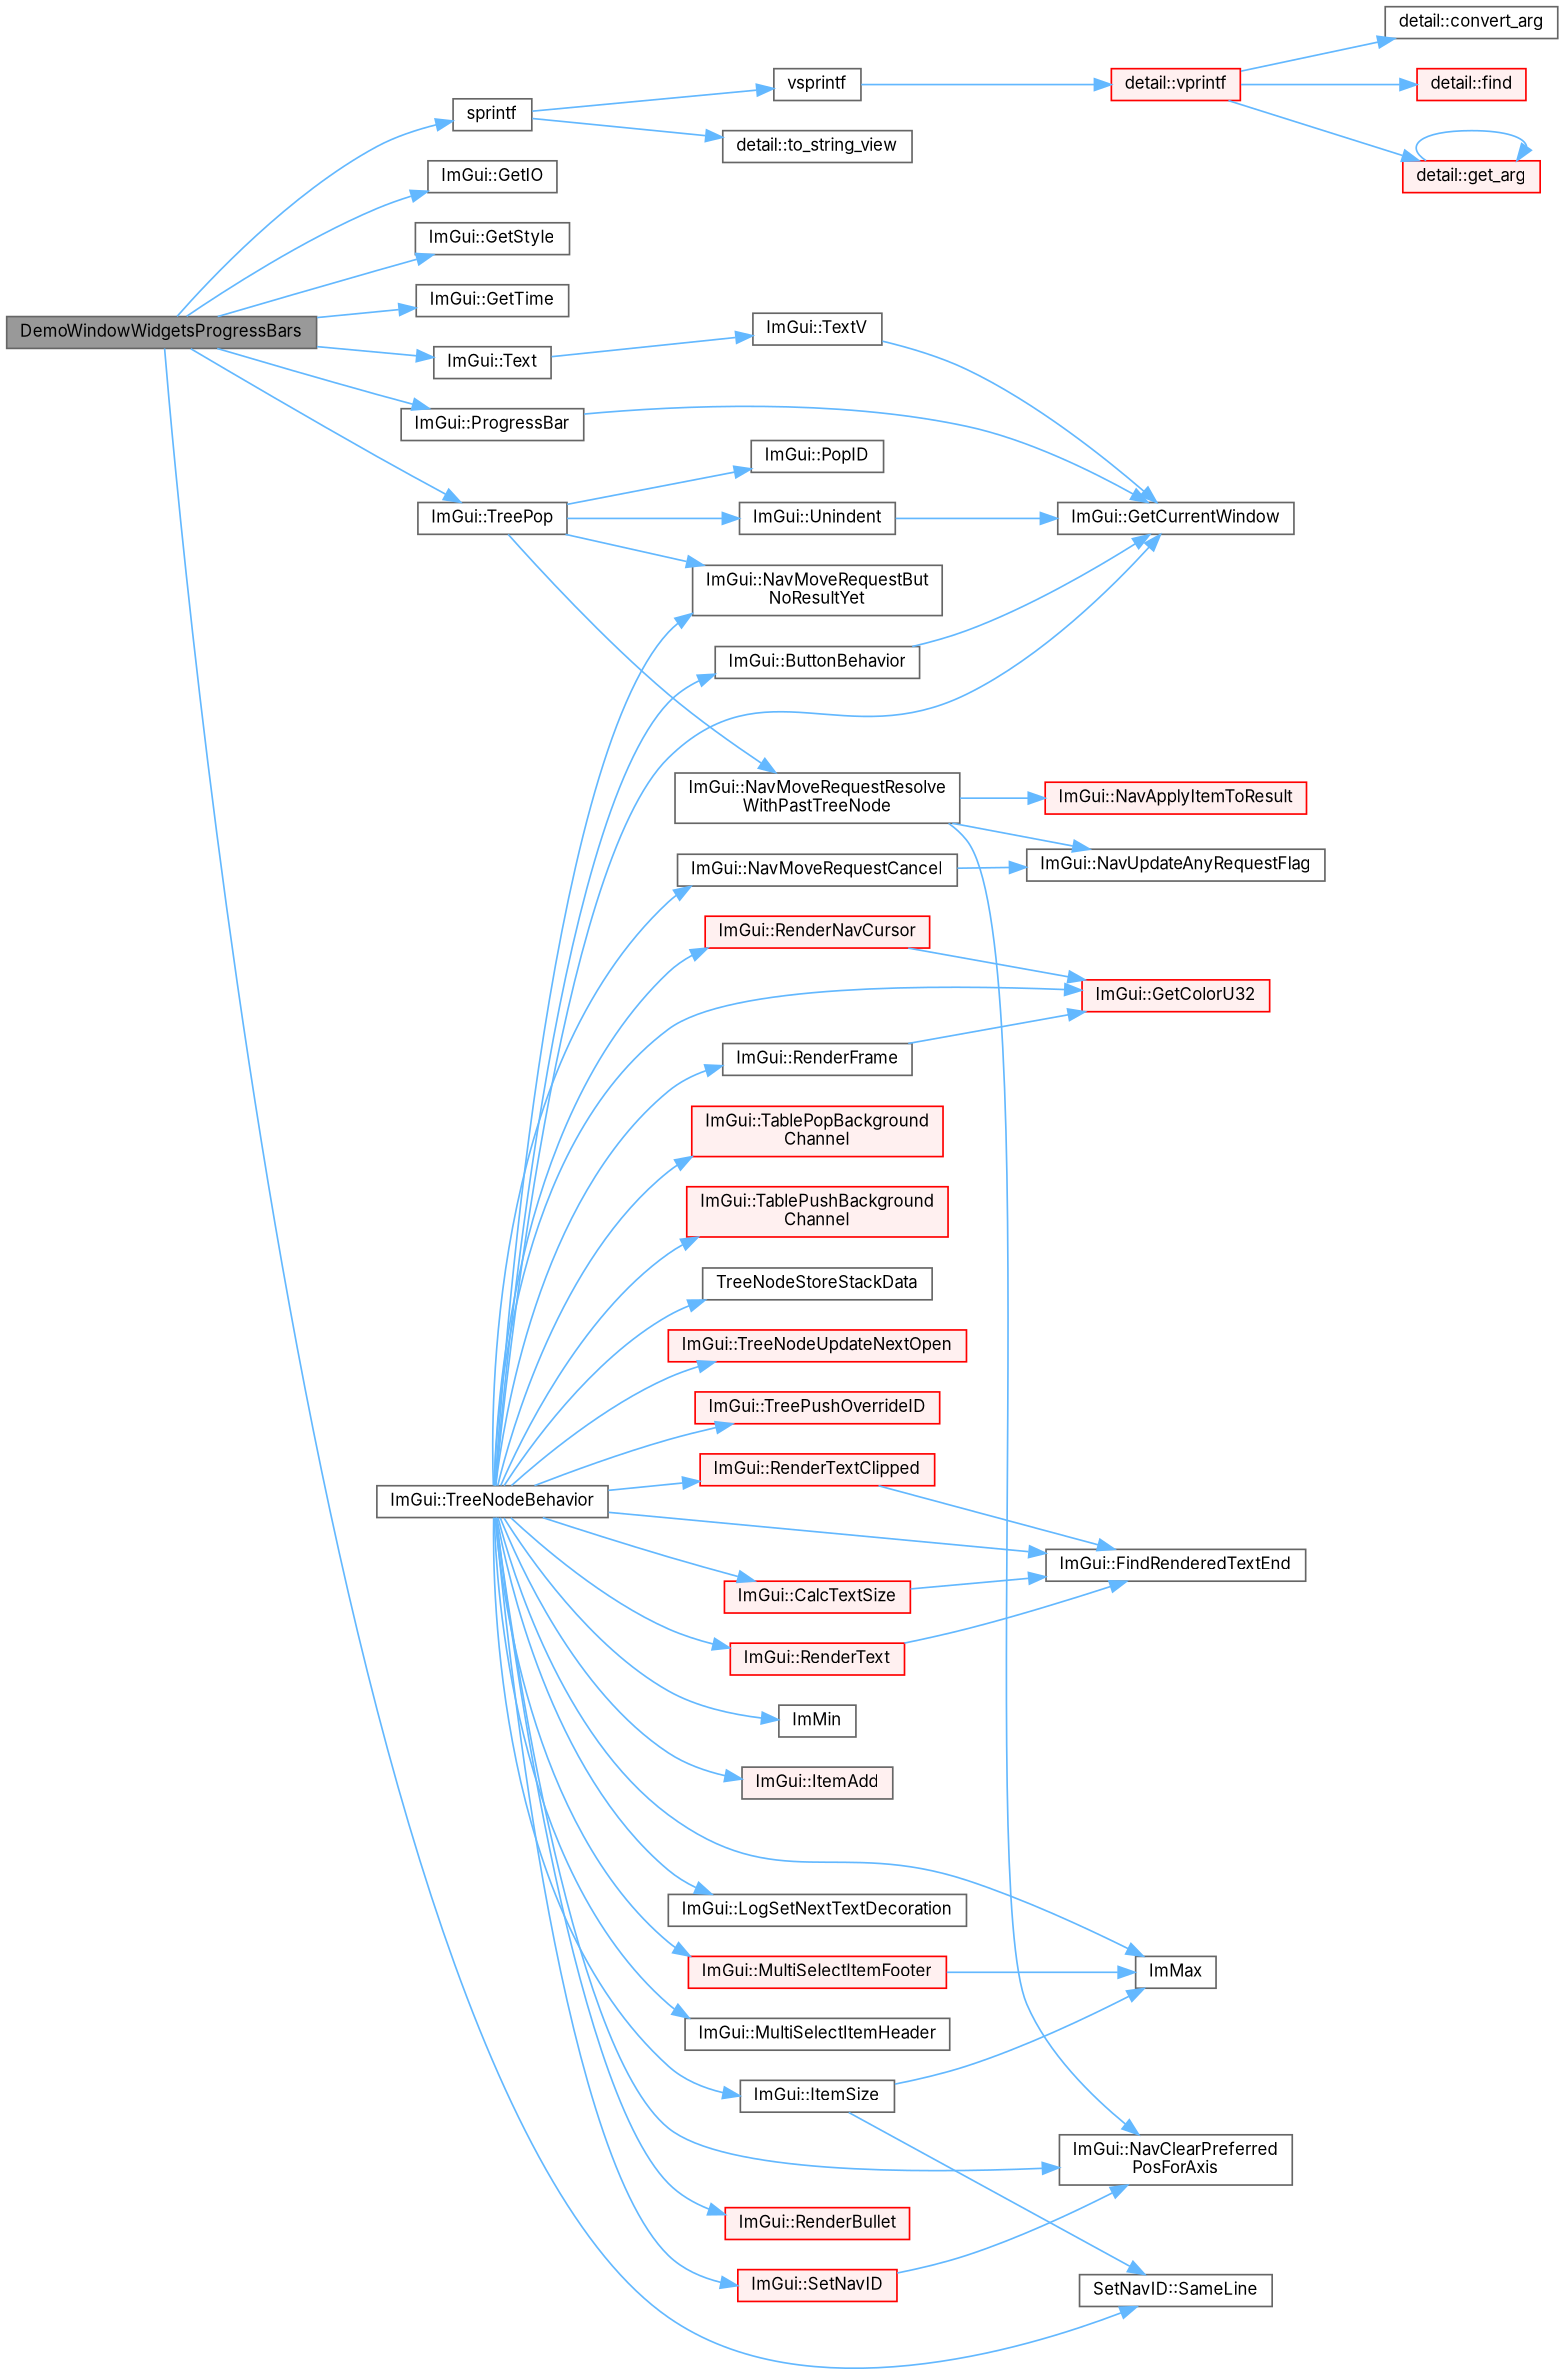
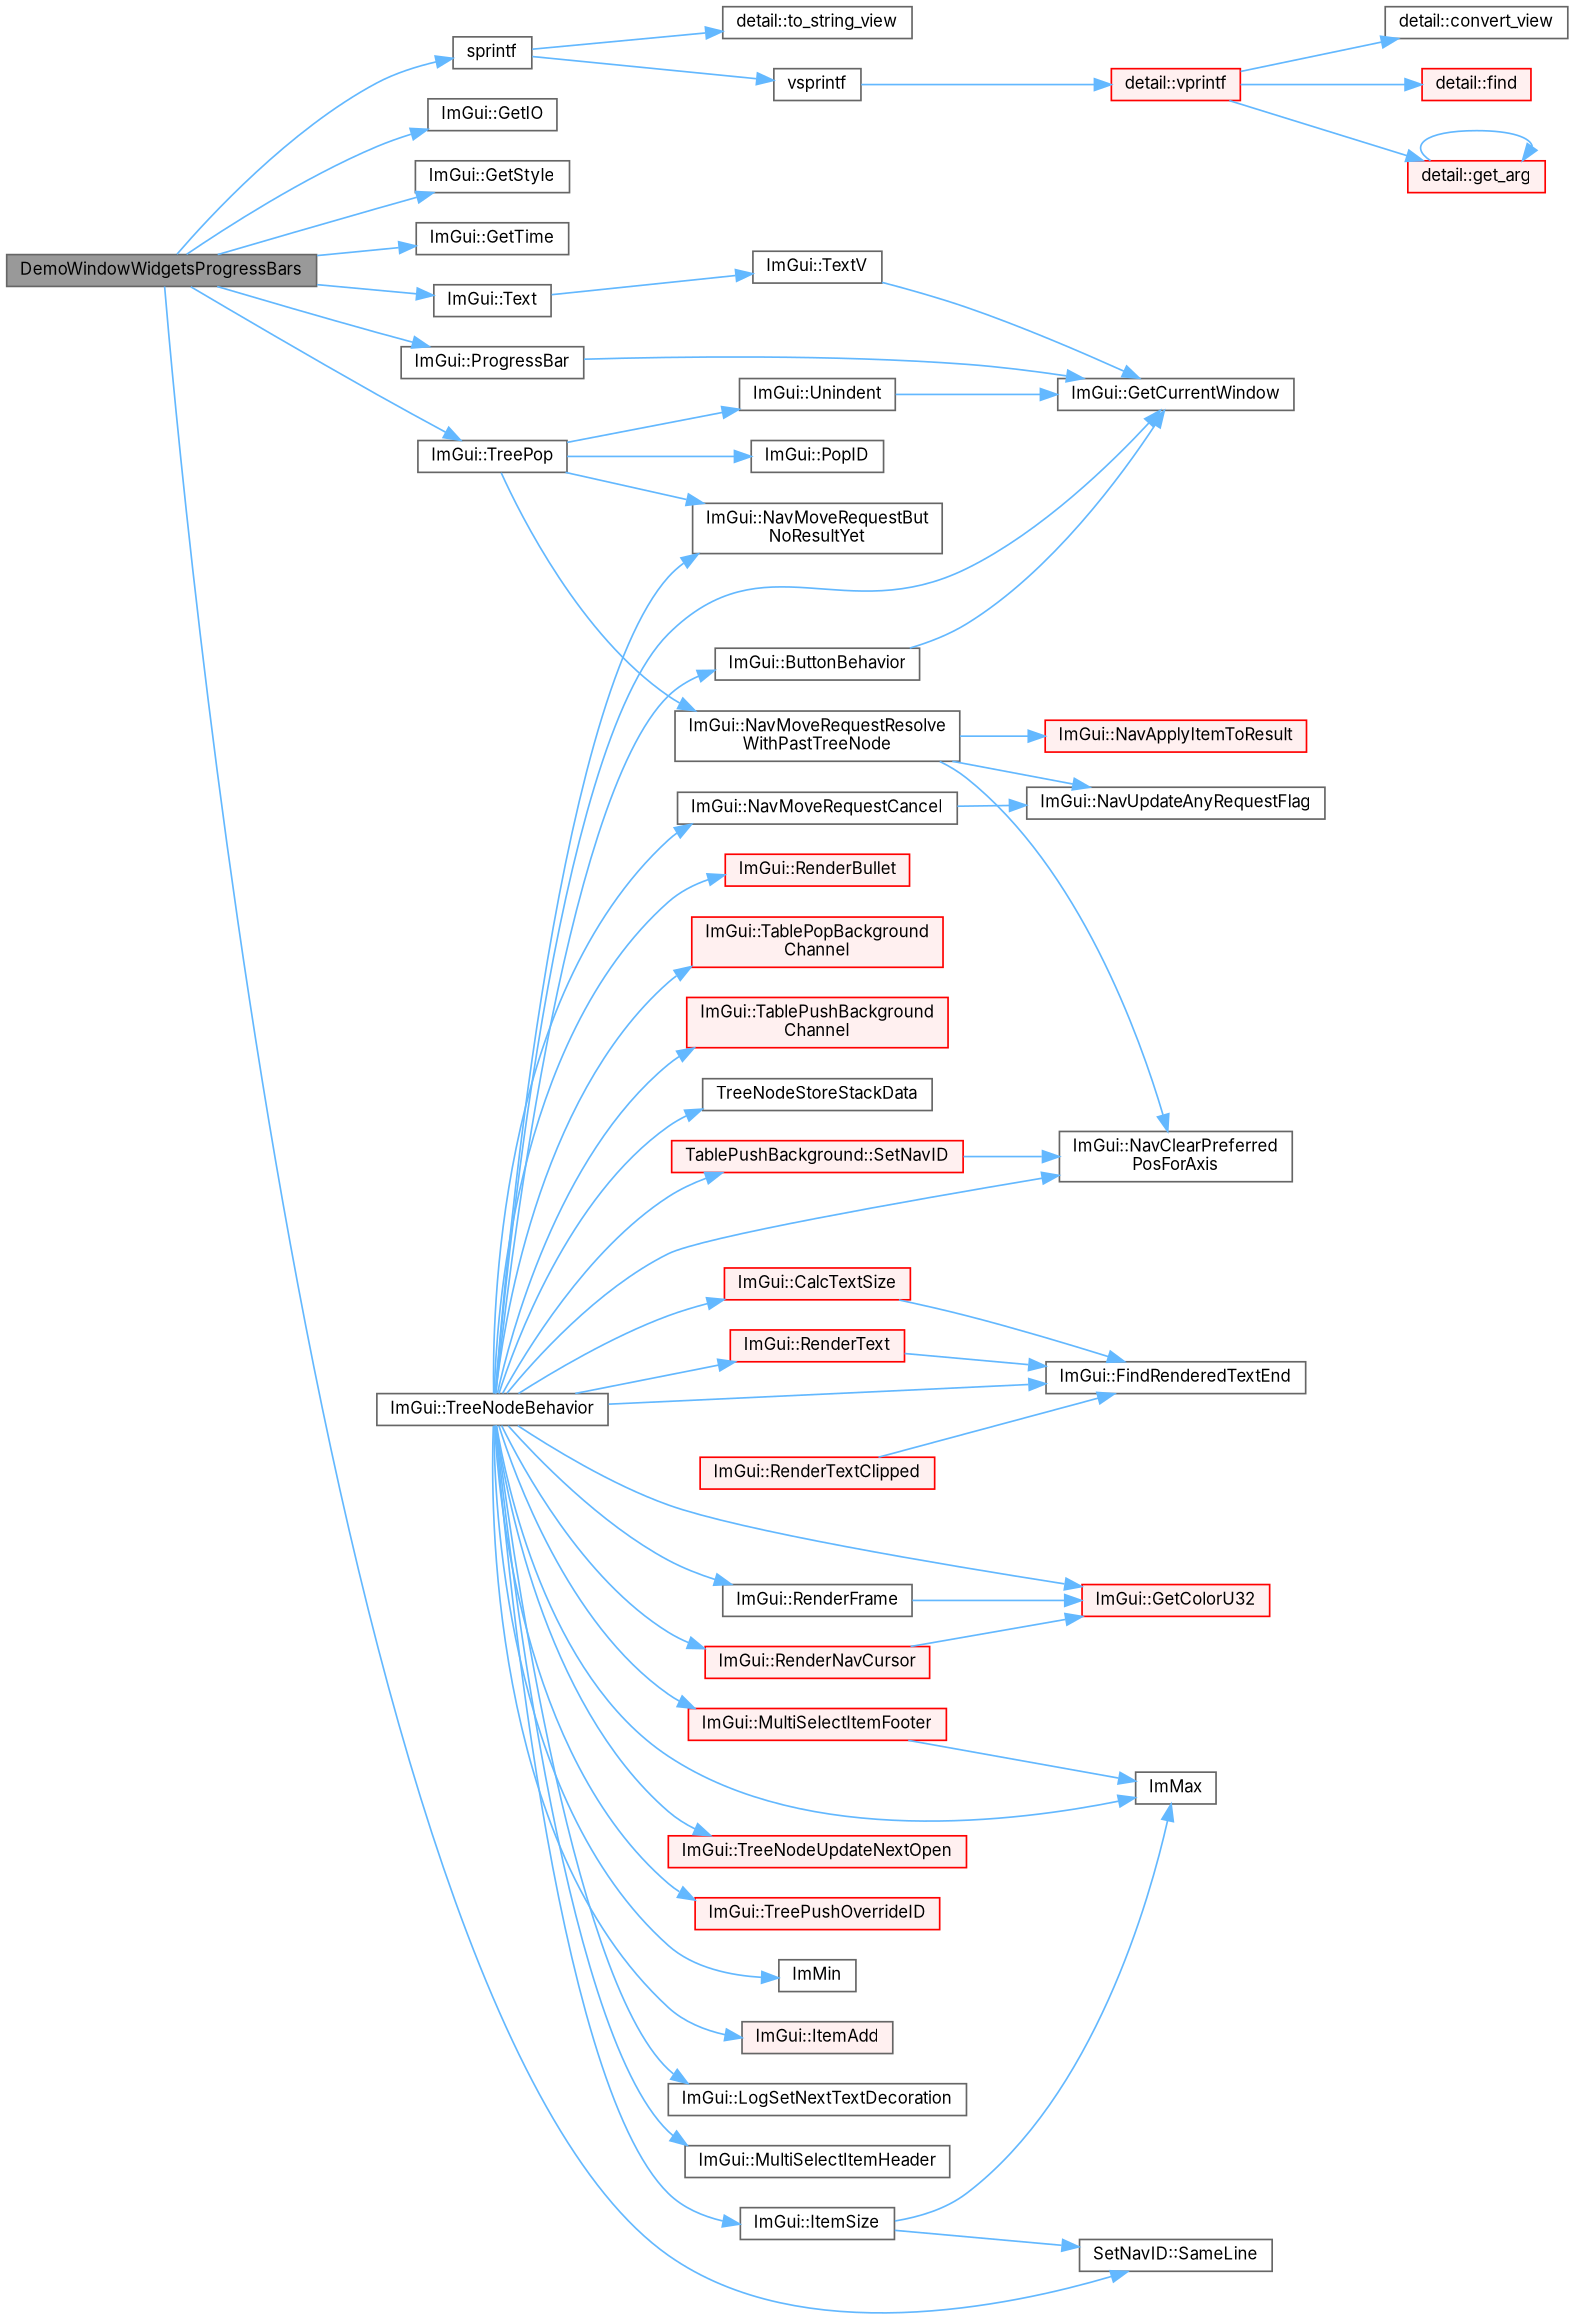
node "detail::convert_arg": label "detail::convert_arg" -> "detail::convert_view"
edge "ImGui::TreeNodeBehavior" -> "ImGui::RenderTextClipped": removed
node "ImGui::SetNavID": label "ImGui::SetNavID" -> "TablePushBackground::SetNavID"
